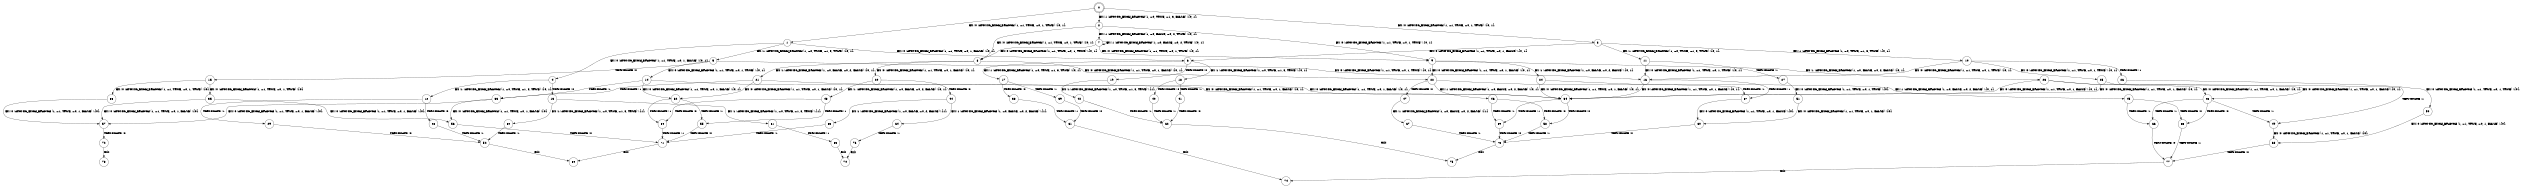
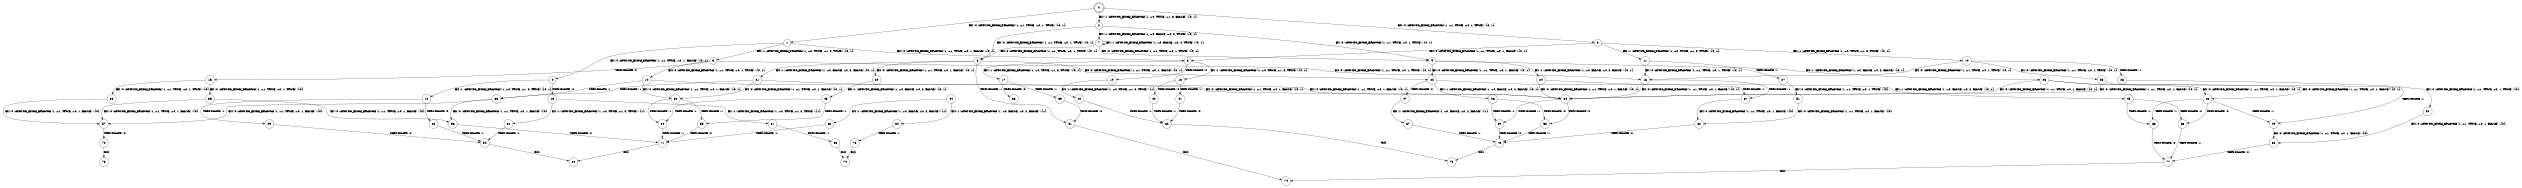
edge "20" -> "44": removed, label "TERMINATE !0"
edge "38" -> "61": now "8" -> "61"
edge "43" -> "54": label "TERMINATE !0" -> "TERMINATE !1"
